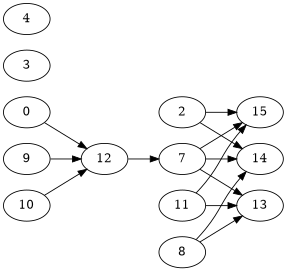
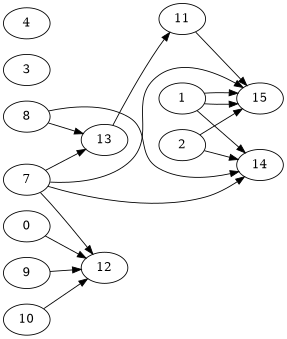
node "1": added
edge "12" -> "7": reversed
edge "11" -> "13": reversed
